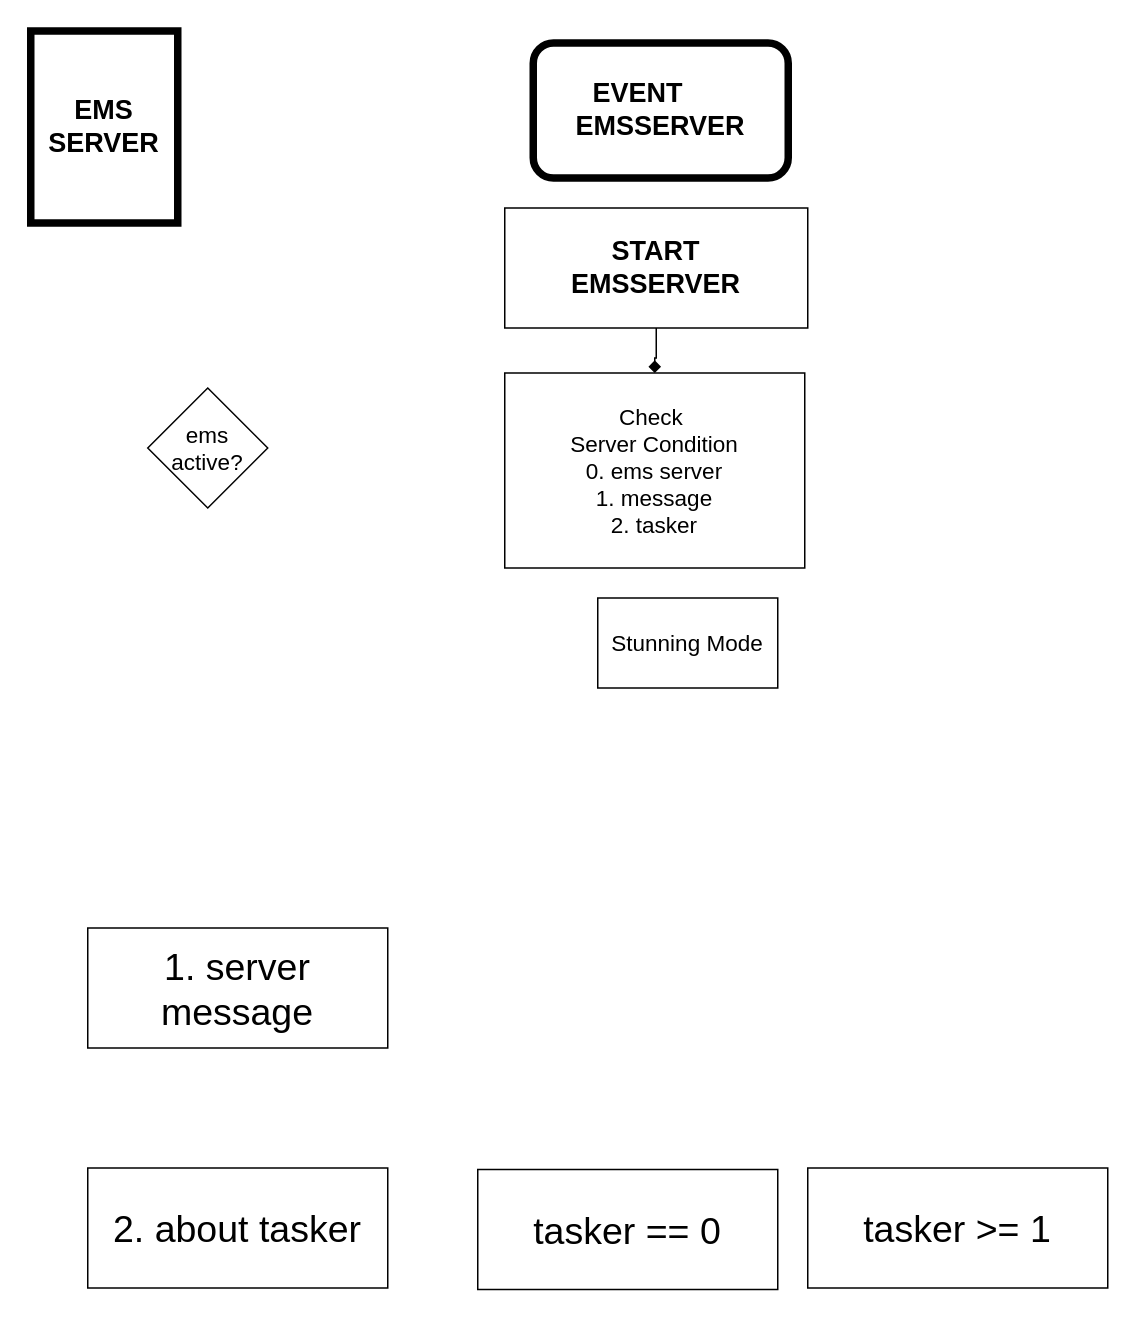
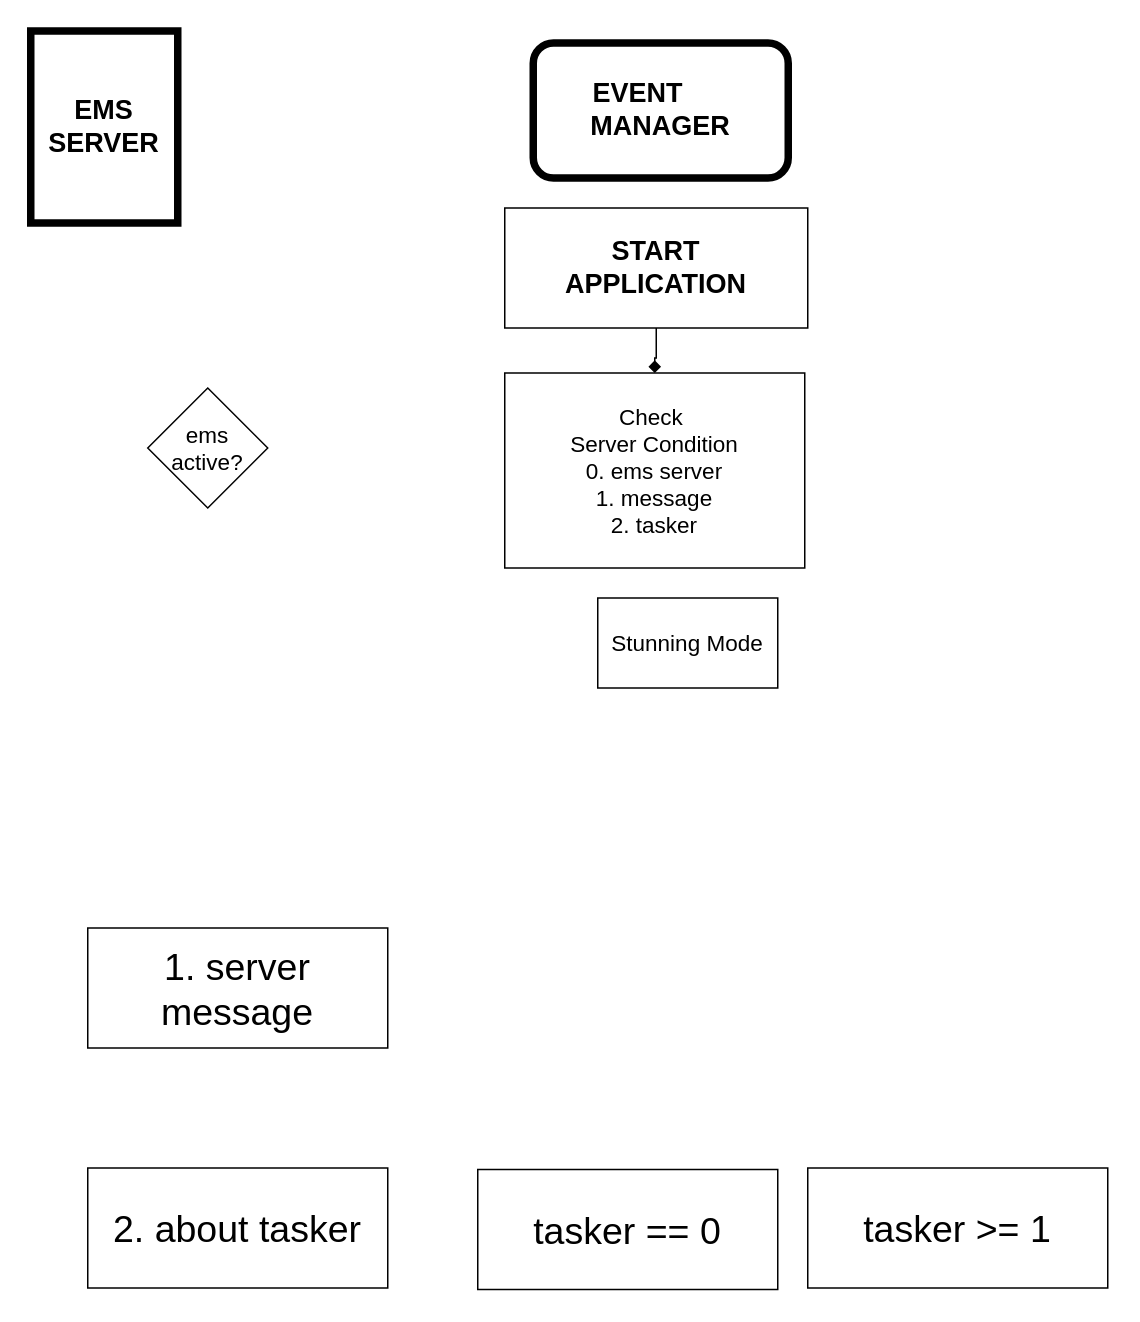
node "EVENT EMSSERVER": label "EVENT EMSSERVER" -> "EVENT MANAGER"
node "STARTEMSSERVER": label "STARTEMSSERVER" -> "STARTAPPLICATION"
